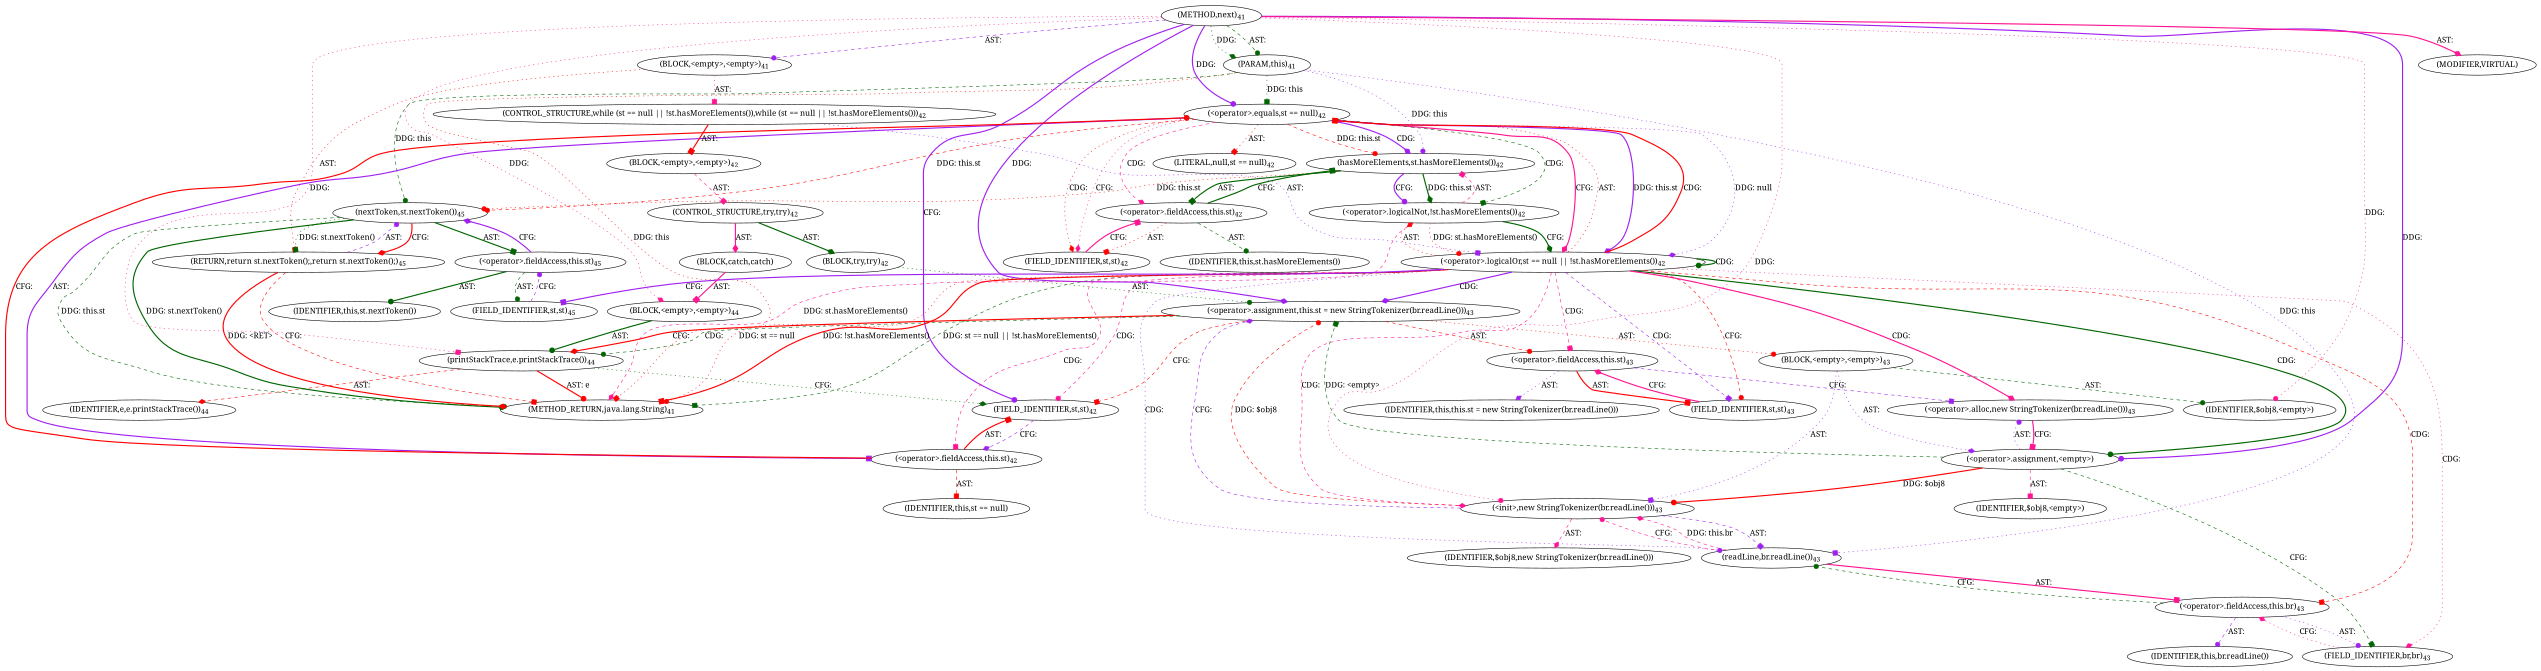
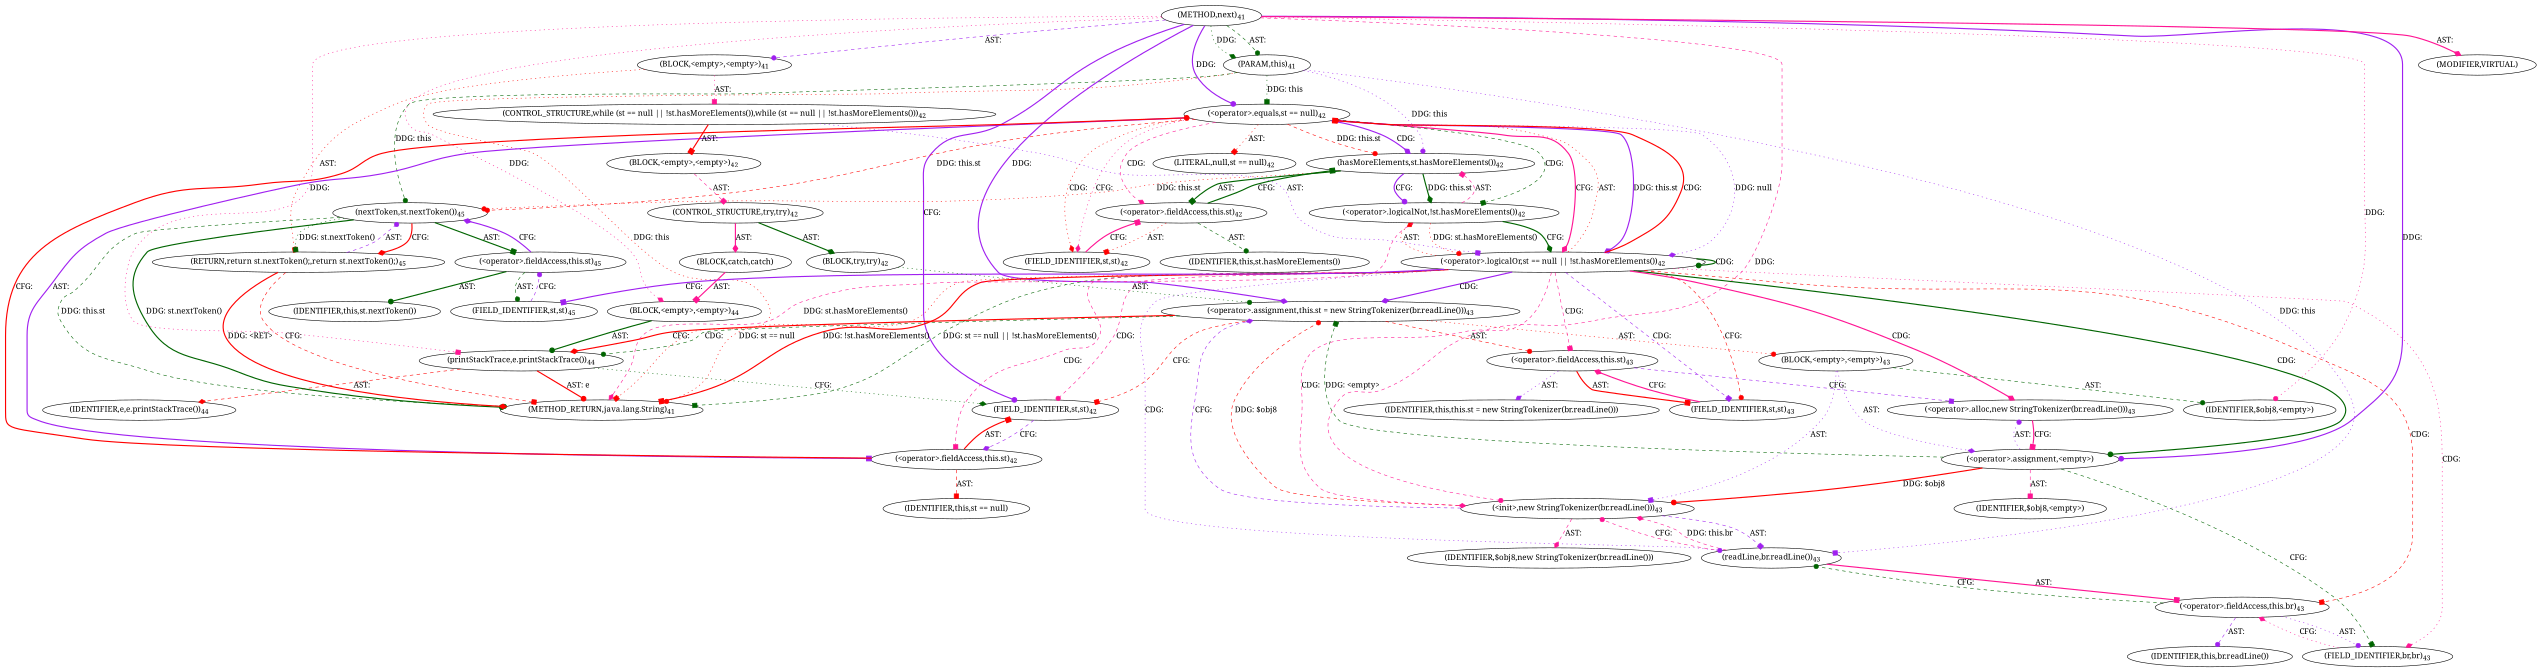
edge "(METHOD,next)" -> "(<init>,new StringTokenizer(br.readLine()))": style dotted -> dashed
